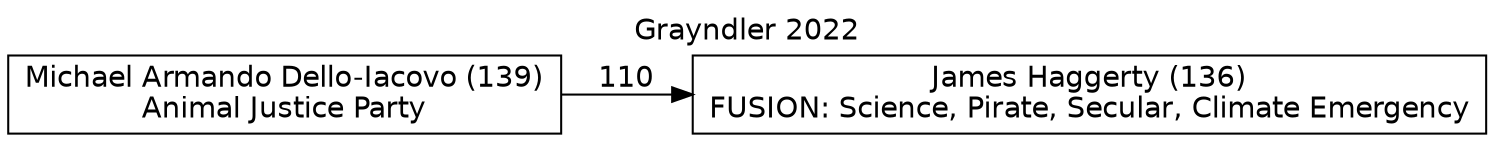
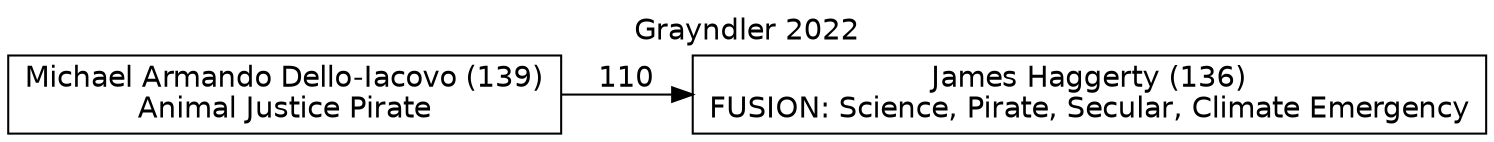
node "Michael Armando Dello-Iacovo (139) Animal Justice Party": label "Michael Armando Dello-Iacovo (139) Animal Justice Party" -> "Michael Armando Dello-Iacovo (139) Animal Justice Pirate"
